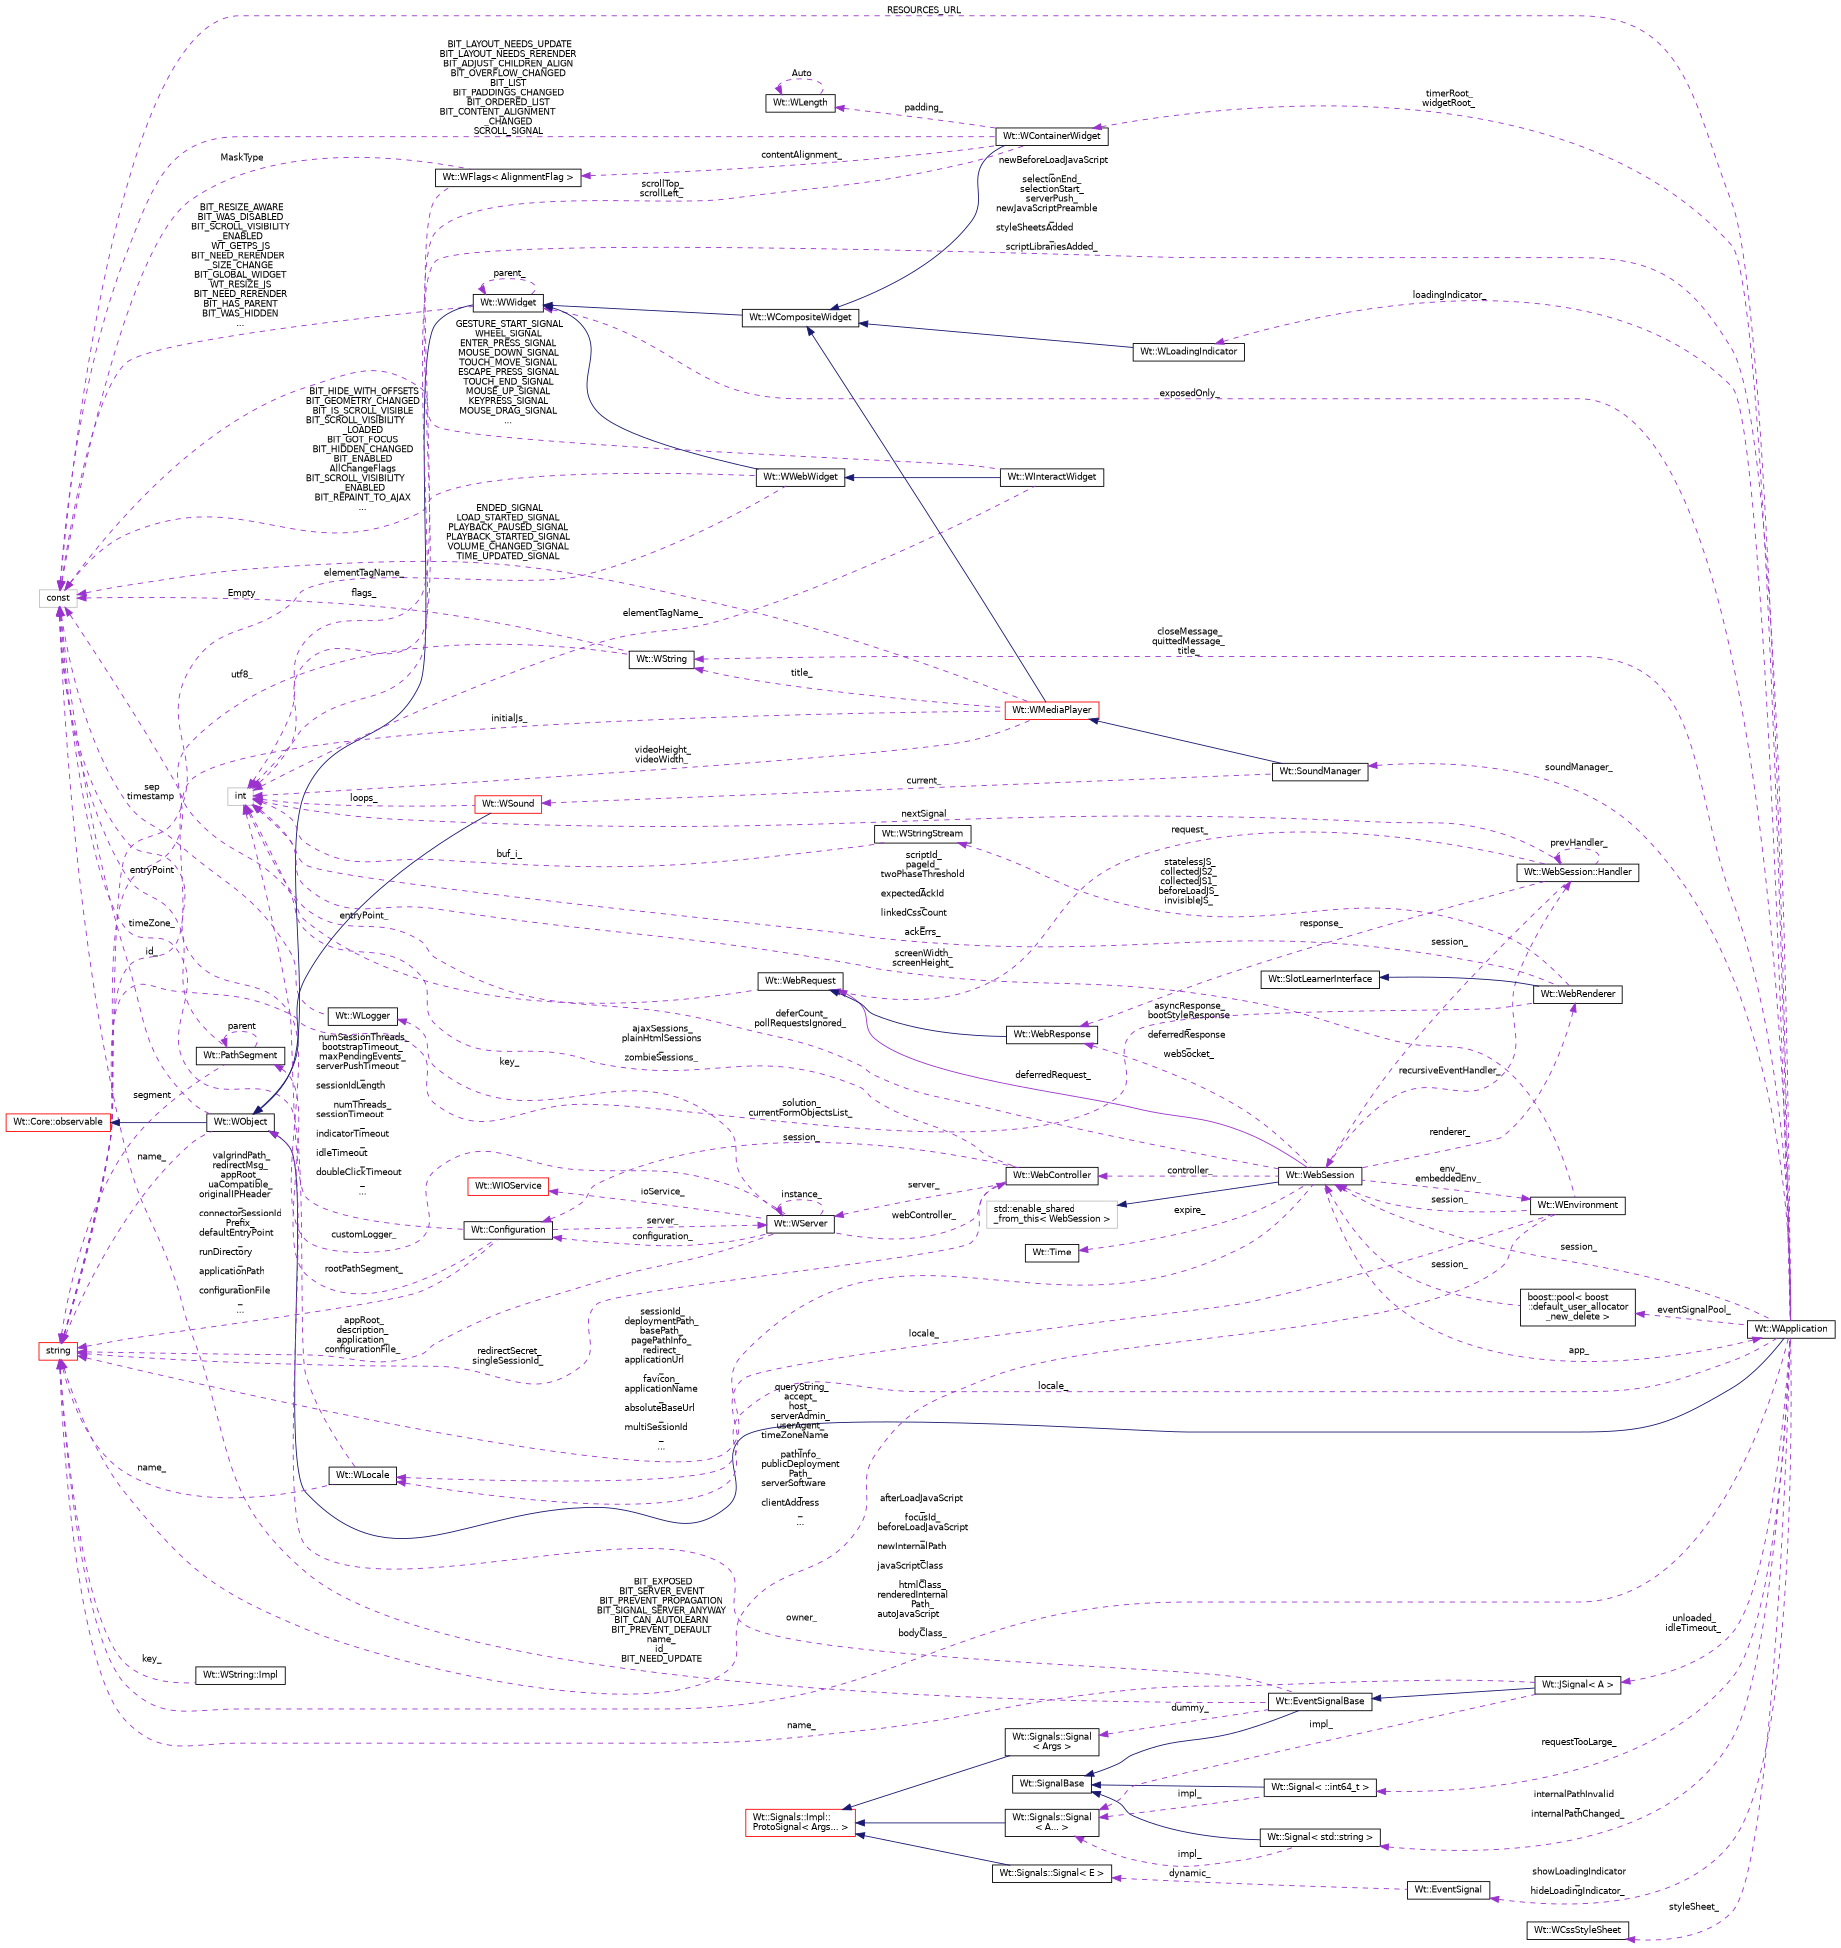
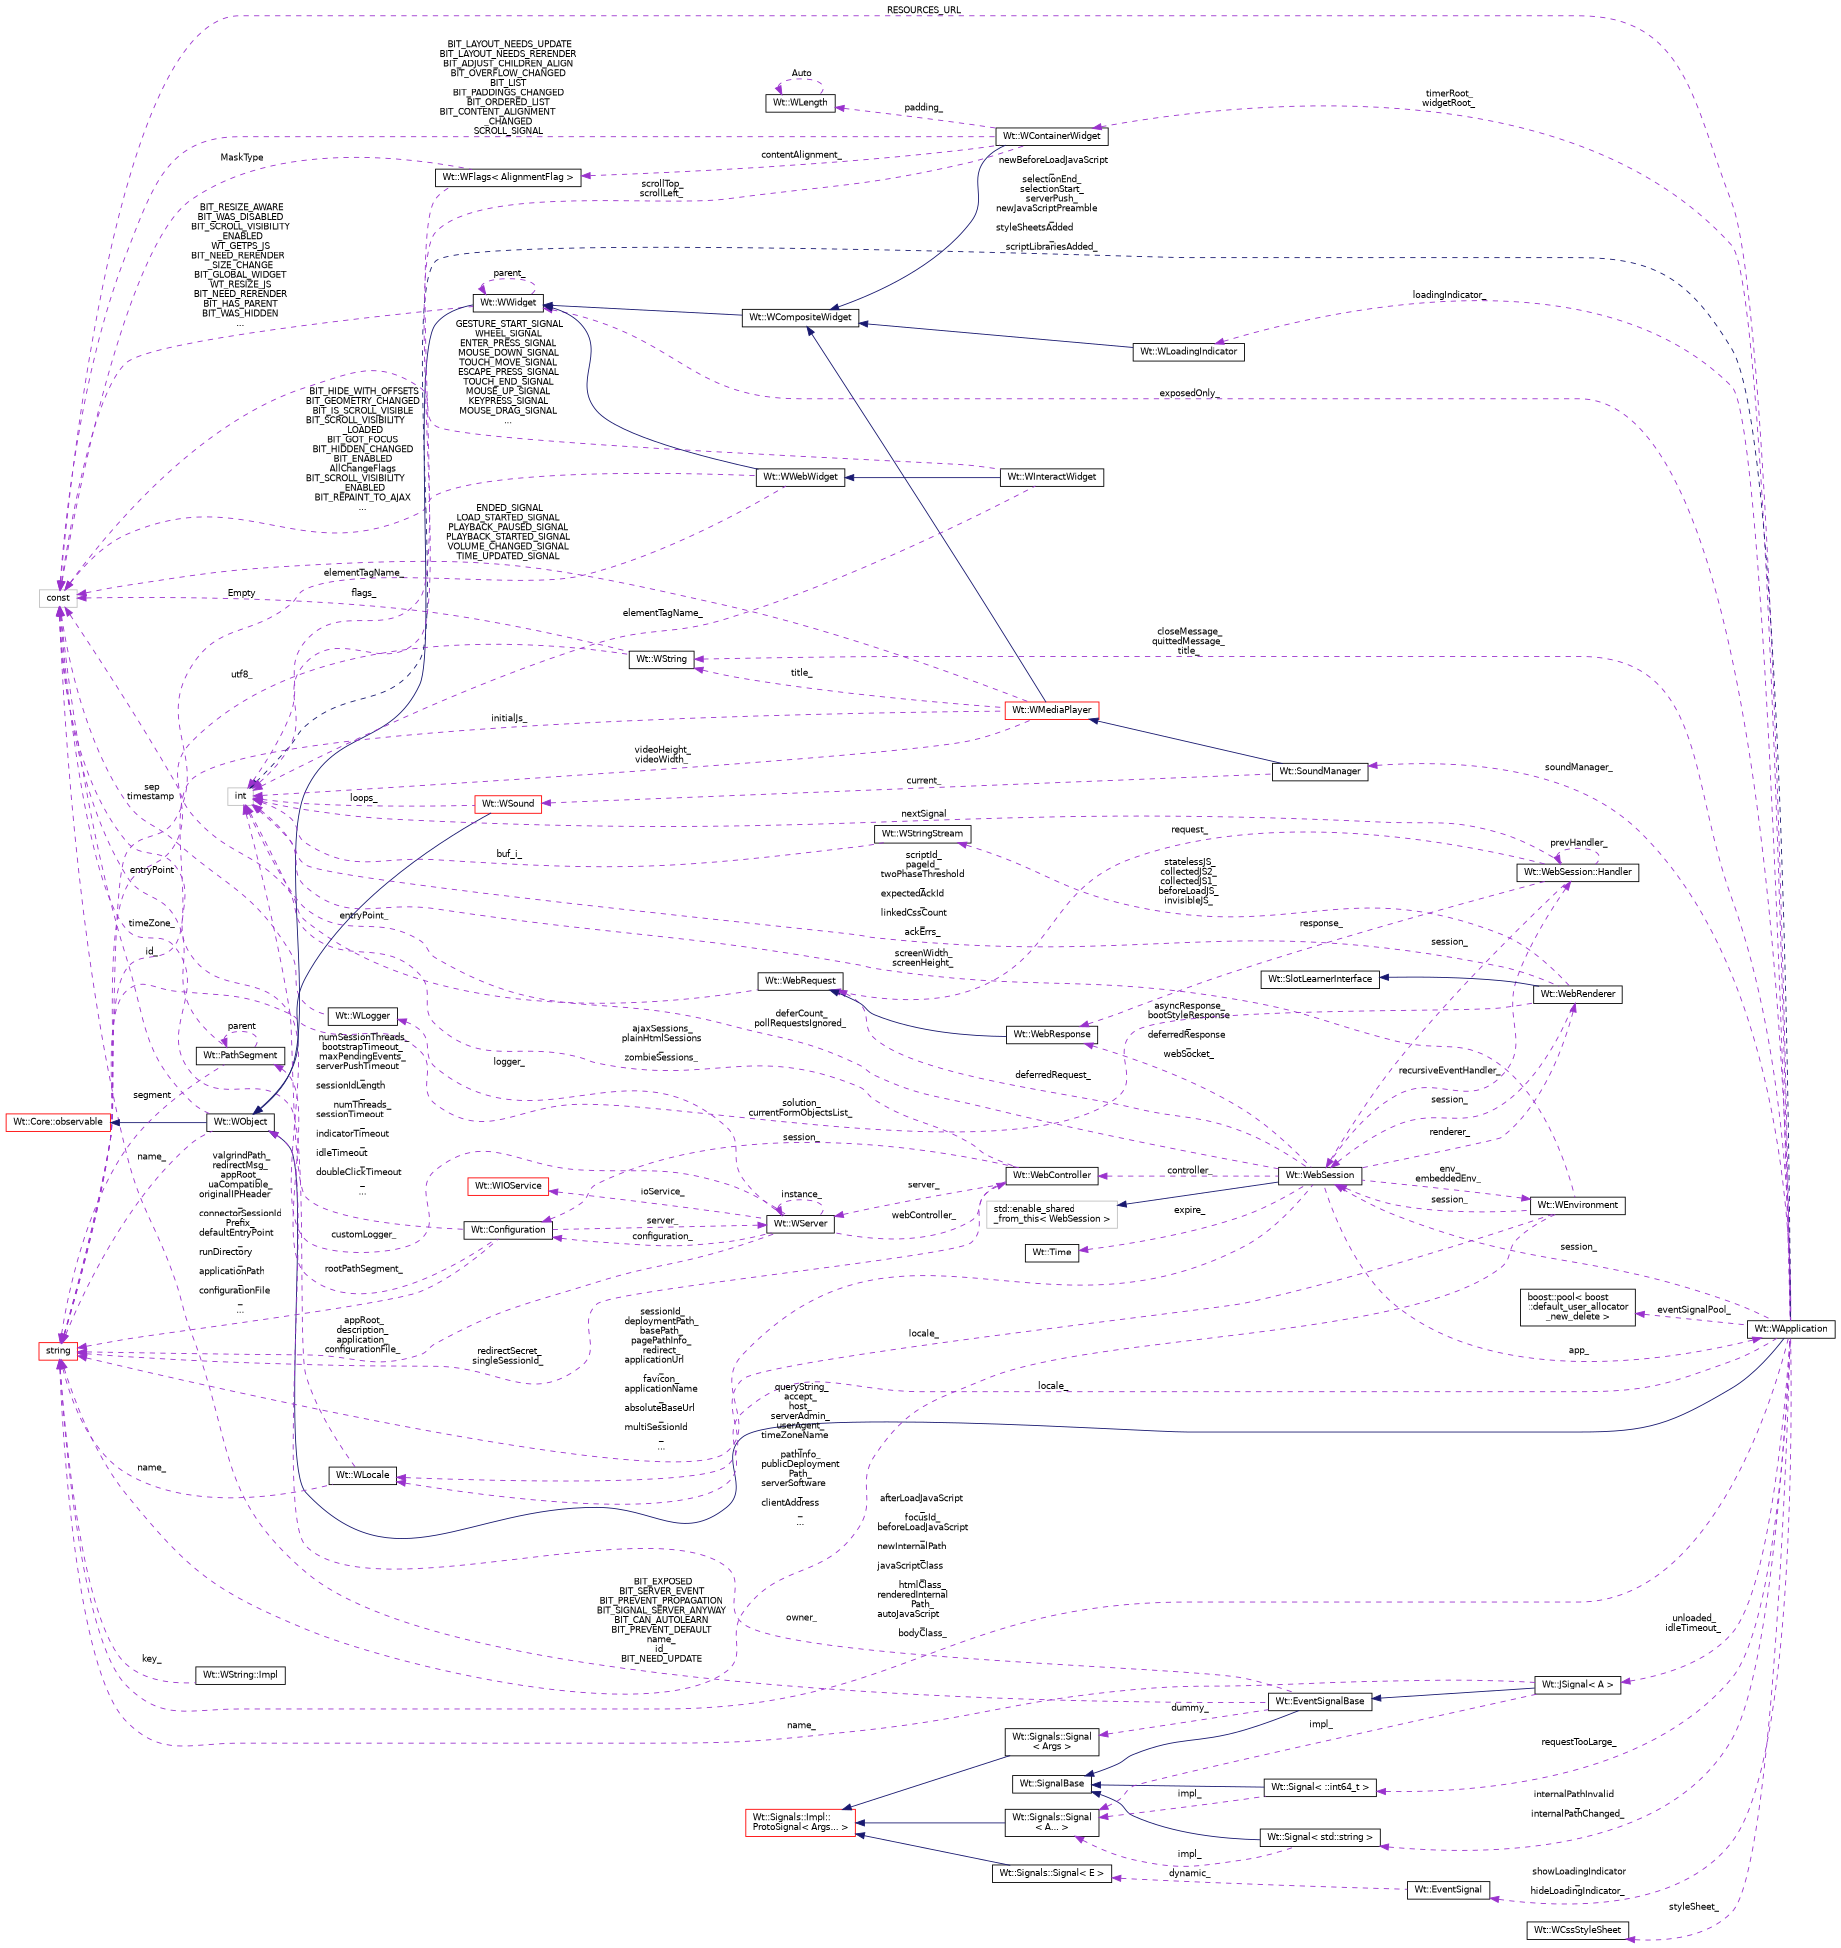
edge "Wt::WApplication" -> "int": color darkorchid3 -> midnightblue
edge "Wt::WServer" -> "Wt::WLogger": label " key_" -> " logger_"
edge "Wt::WebSession" -> "Wt::WebRequest": style solid -> dashed
edge "boost::pool< boost ::default_user_allocator _new_delete >" -> "Wt::WebSession": now "Wt::WebRenderer" -> "Wt::WebSession"
